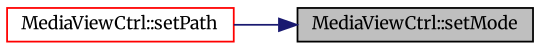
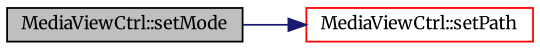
edge "MediaViewCtrl::setPath" -> "MediaViewCtrl::setMode": reversed
